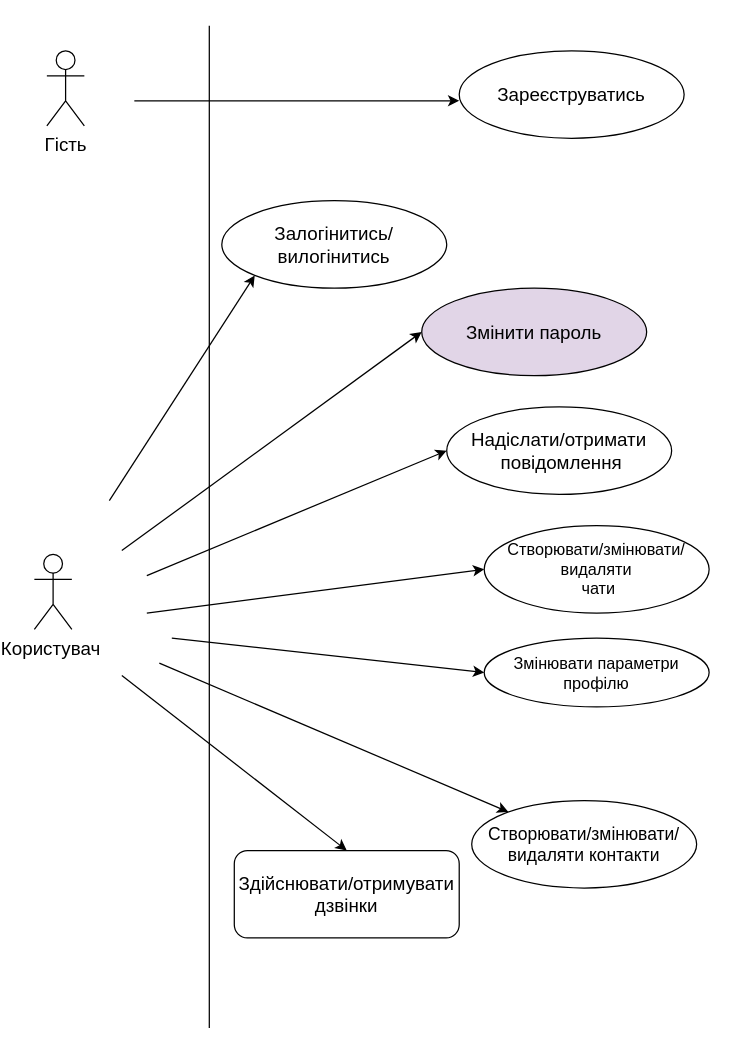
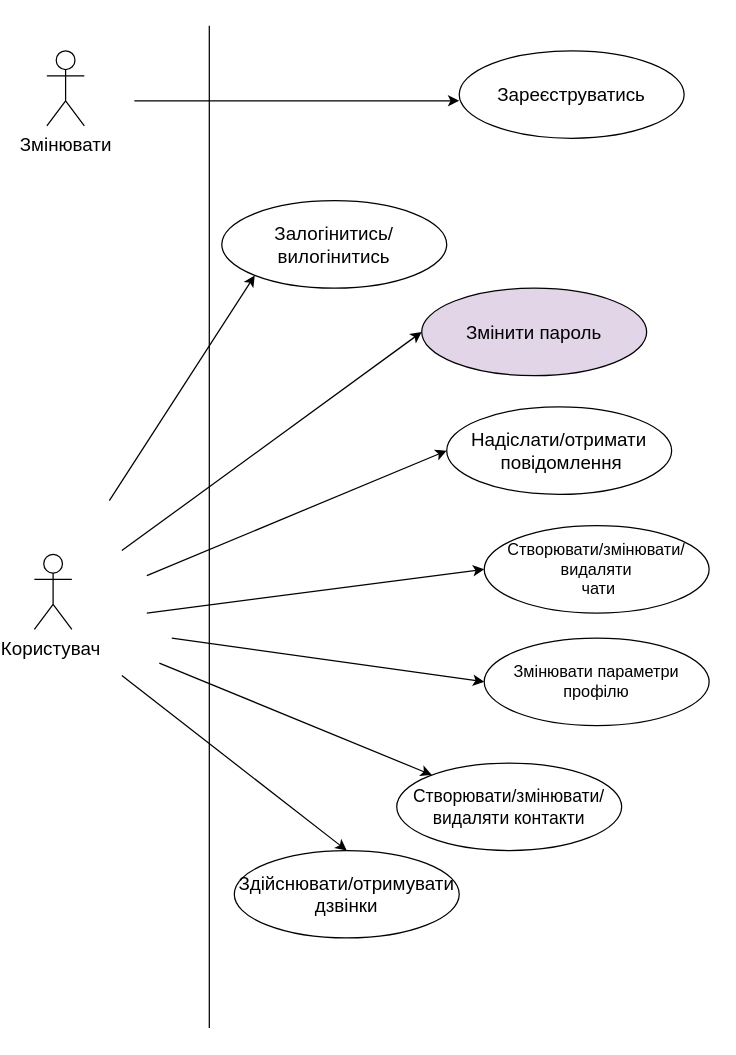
node "Гість": label "Гість" -> "Змінювати"
node "Змінювати параметри профілю": size 225x69 -> 225x88
node "Створювати/змінювати/видаляти контакти": moved (584, 844) -> (509, 807)
node "Здійснювати/отримувати дзвінки": shape rounded rectangle -> ellipse
